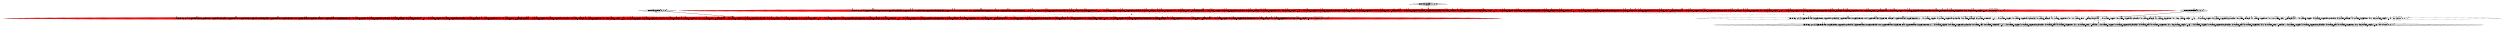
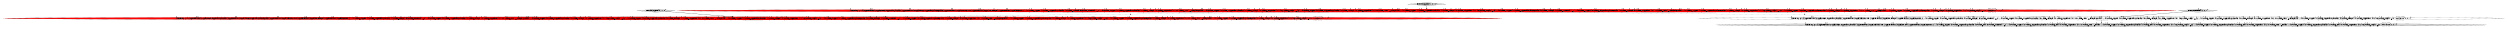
node "testDocumentBased['0', '0', '1']": shape ellipse -> diamond
